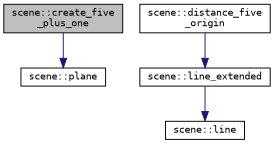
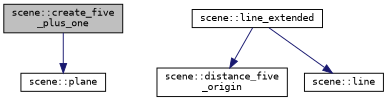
edge "scene::distance_five _origin" -> "scene::line_extended": reversed
